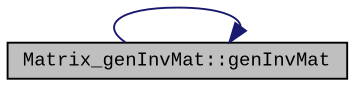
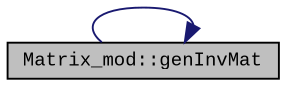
node "Matrix_genInvMat::genInvMat": label "Matrix_genInvMat::genInvMat" -> "Matrix_mod::genInvMat"
